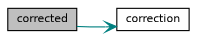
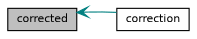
edge "corrected" -> "correction": reversed
